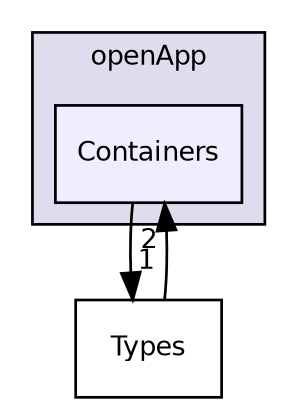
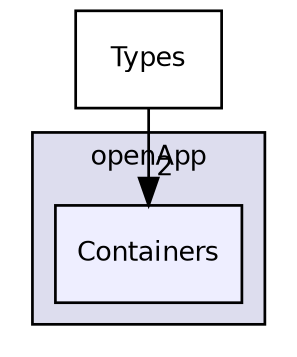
edge "Containers" -> "Types": removed
